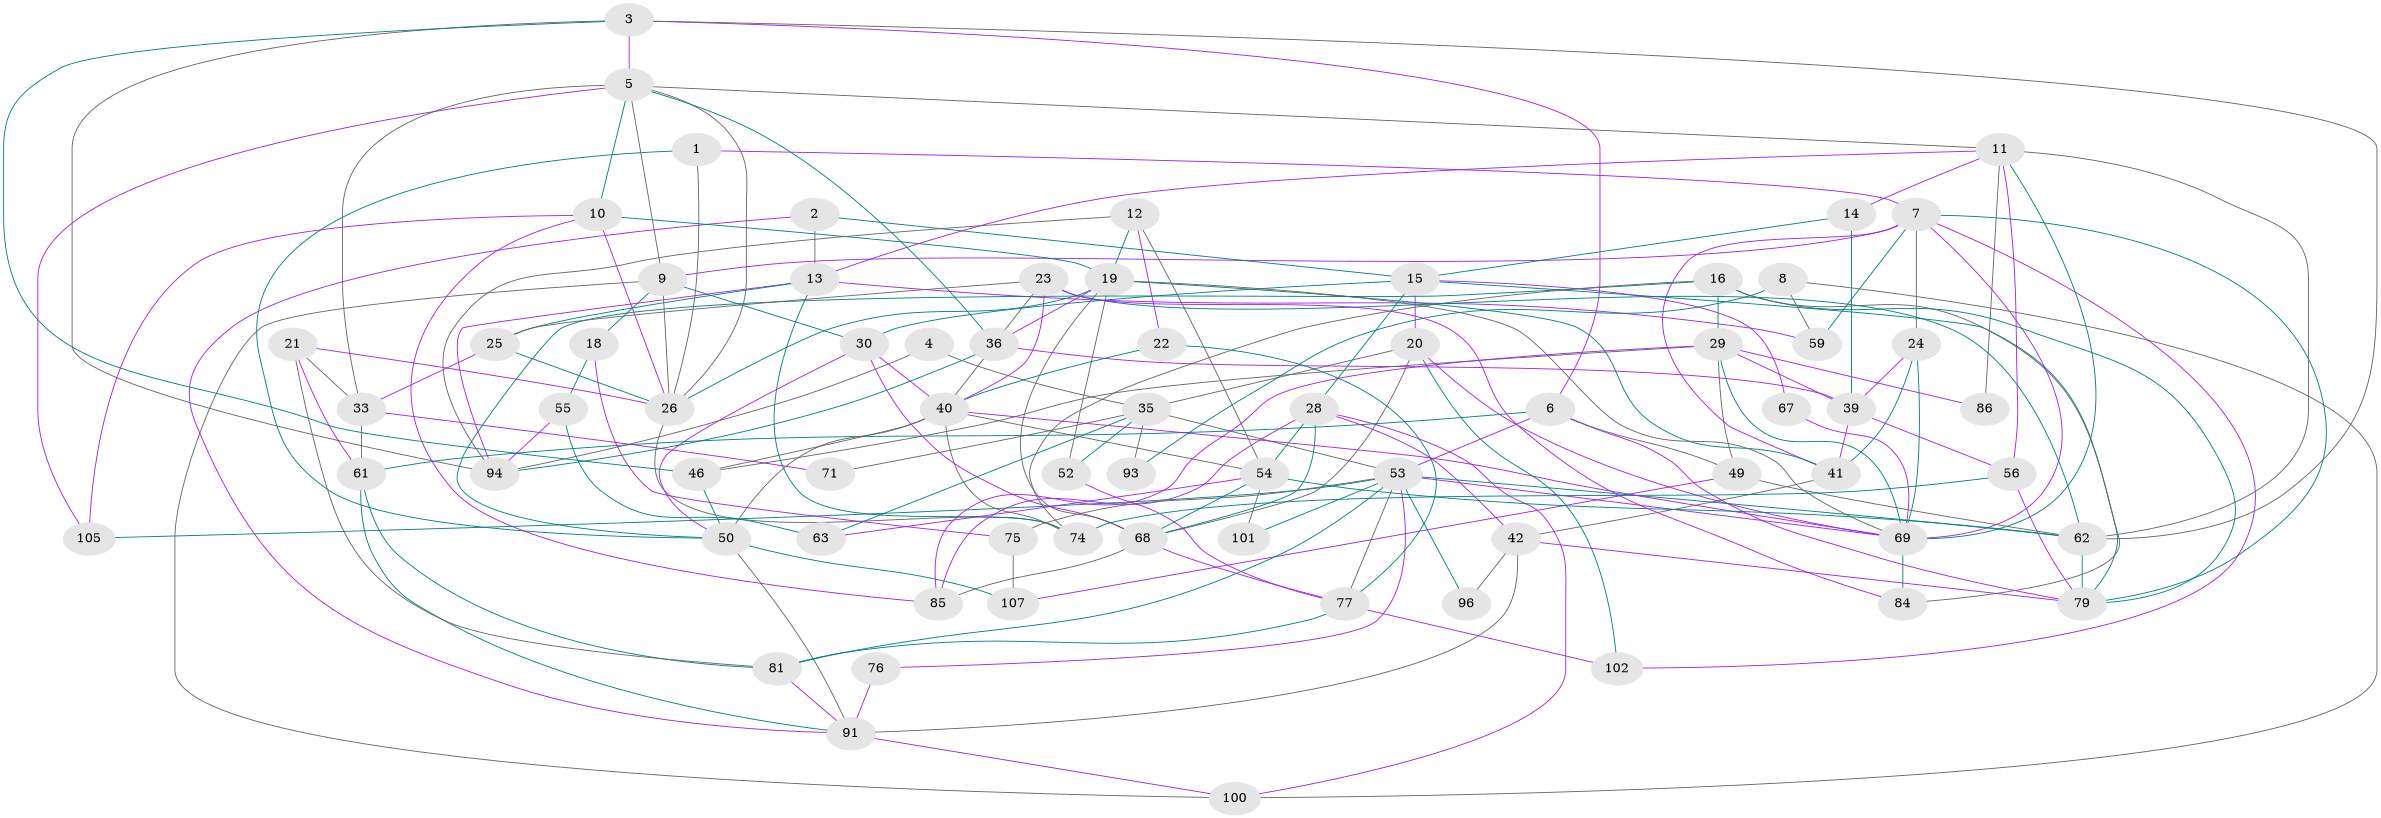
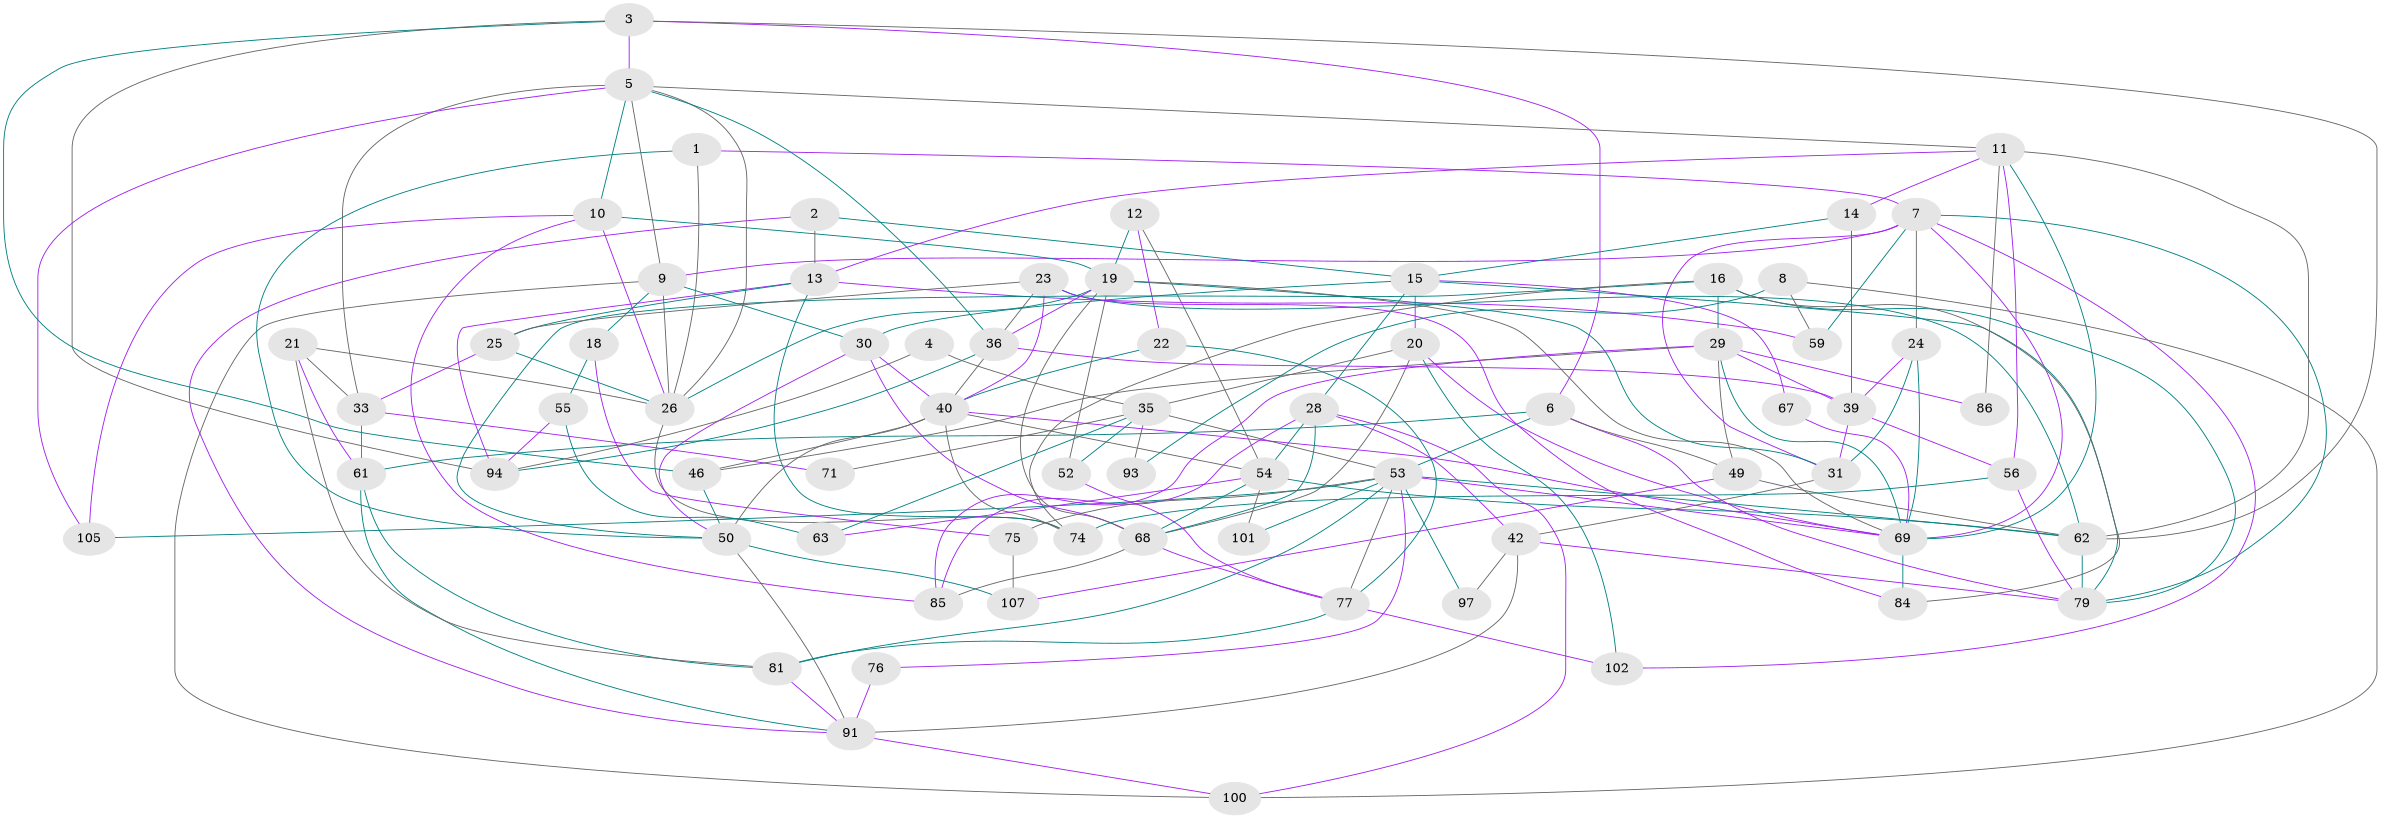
edge "12" -- "94": removed
edge "21" -- "26": color purple -> gray40
edge "6" -- "53": color purple -> teal
node "41": label "41" -> "31"
node "96": label "96" -> "97"
